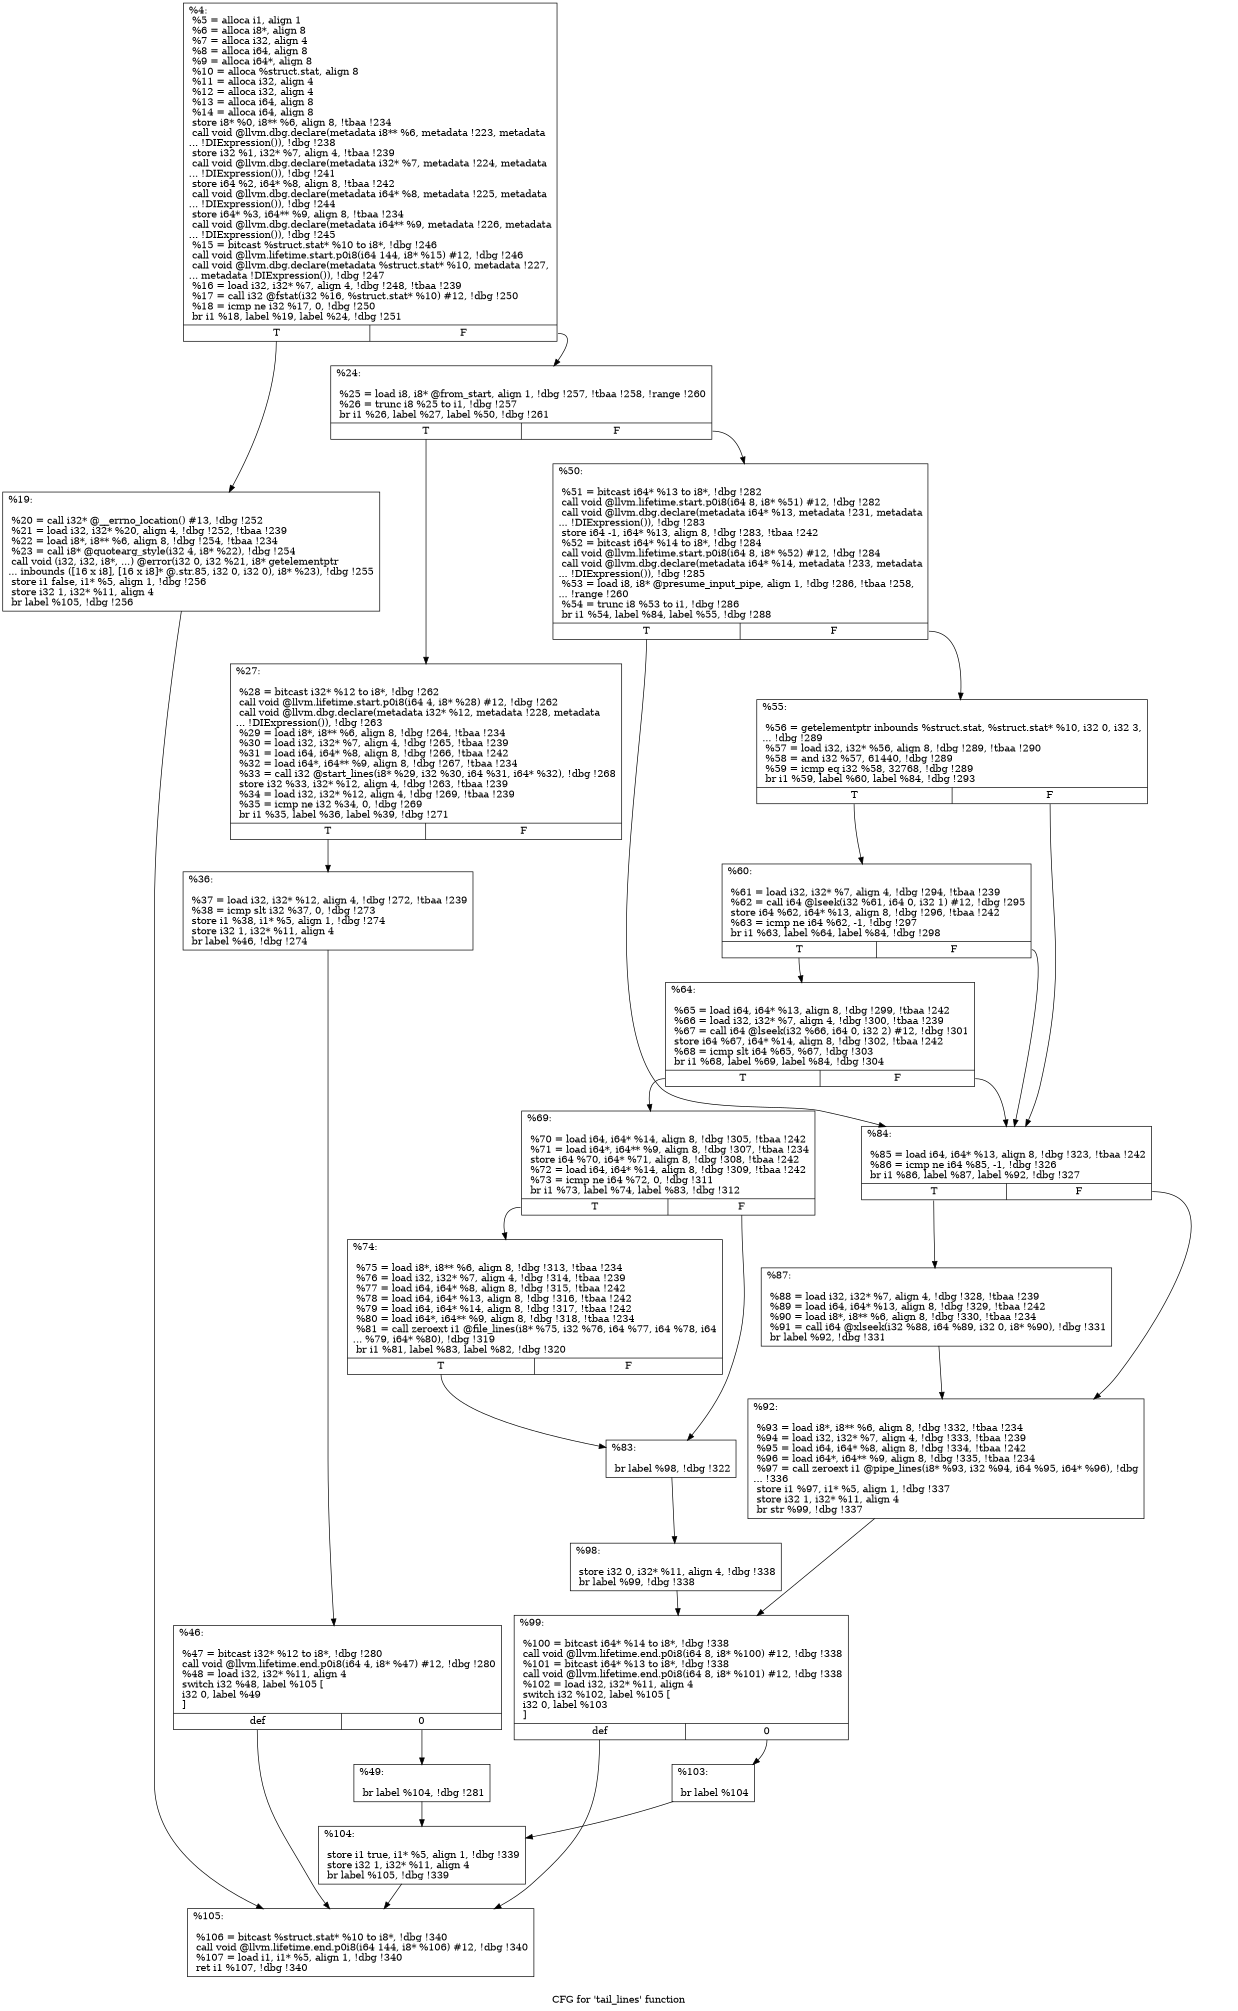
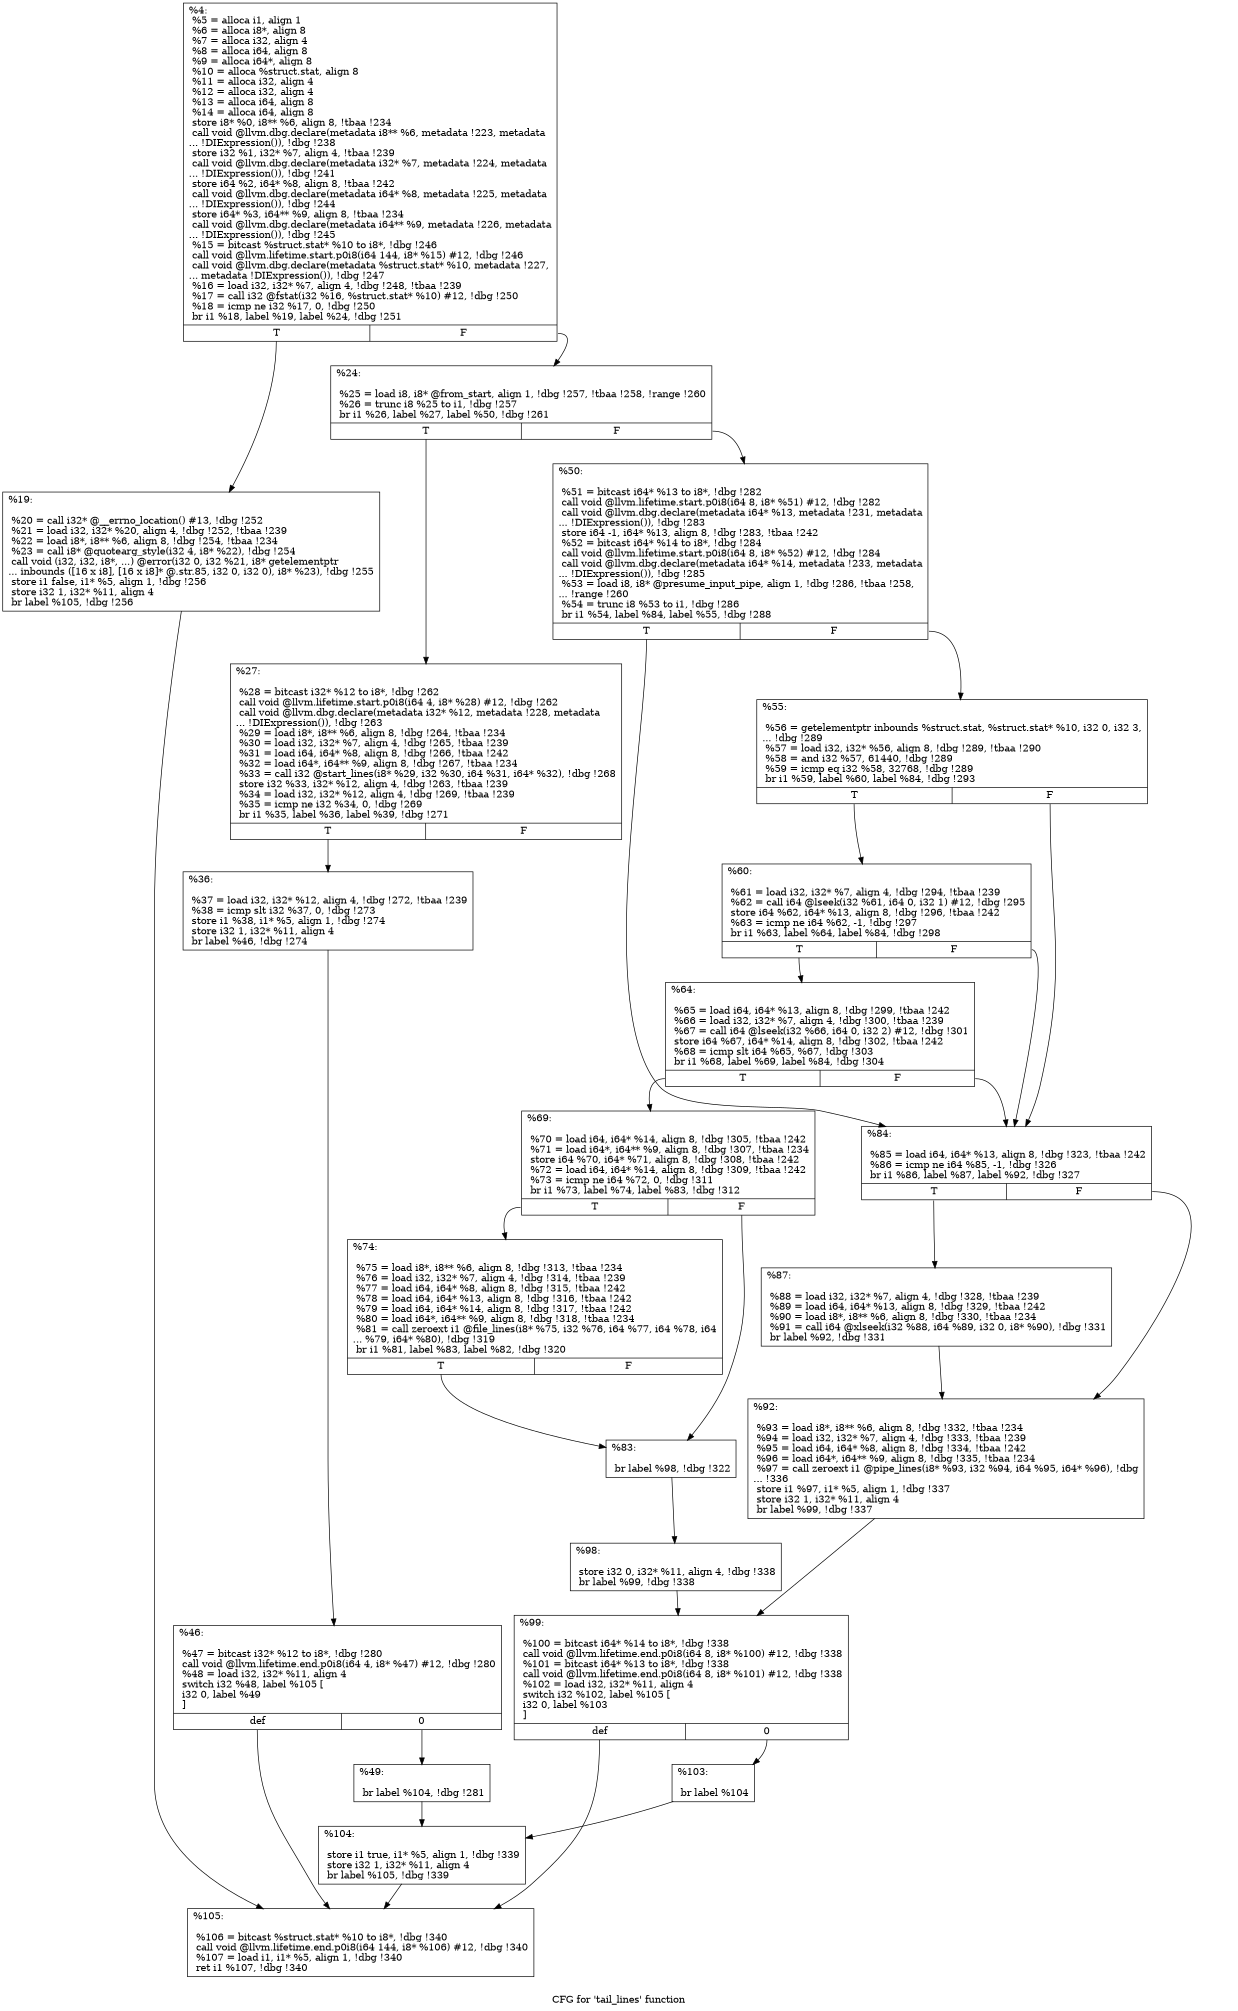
node "%92:": text "br str %99, !dbg !337" -> "br label %99, !dbg !337"
